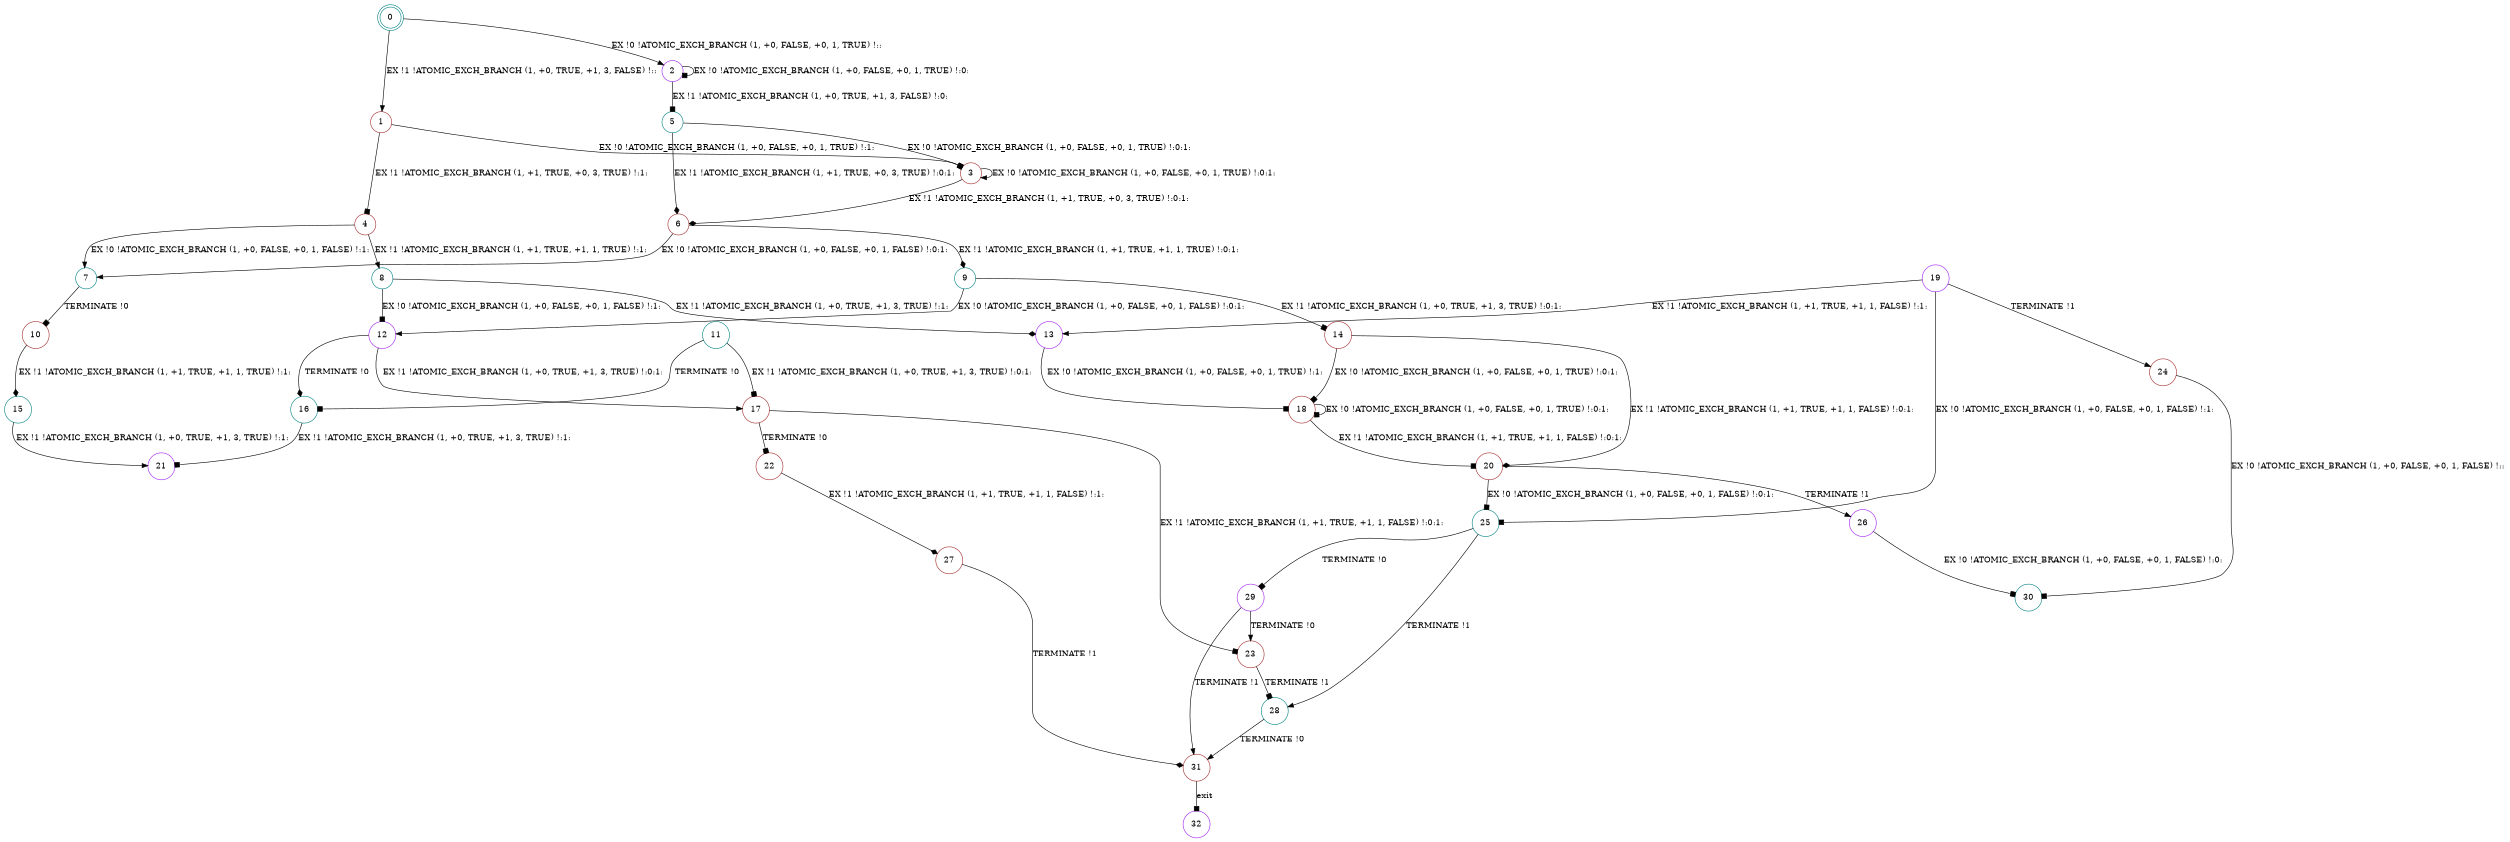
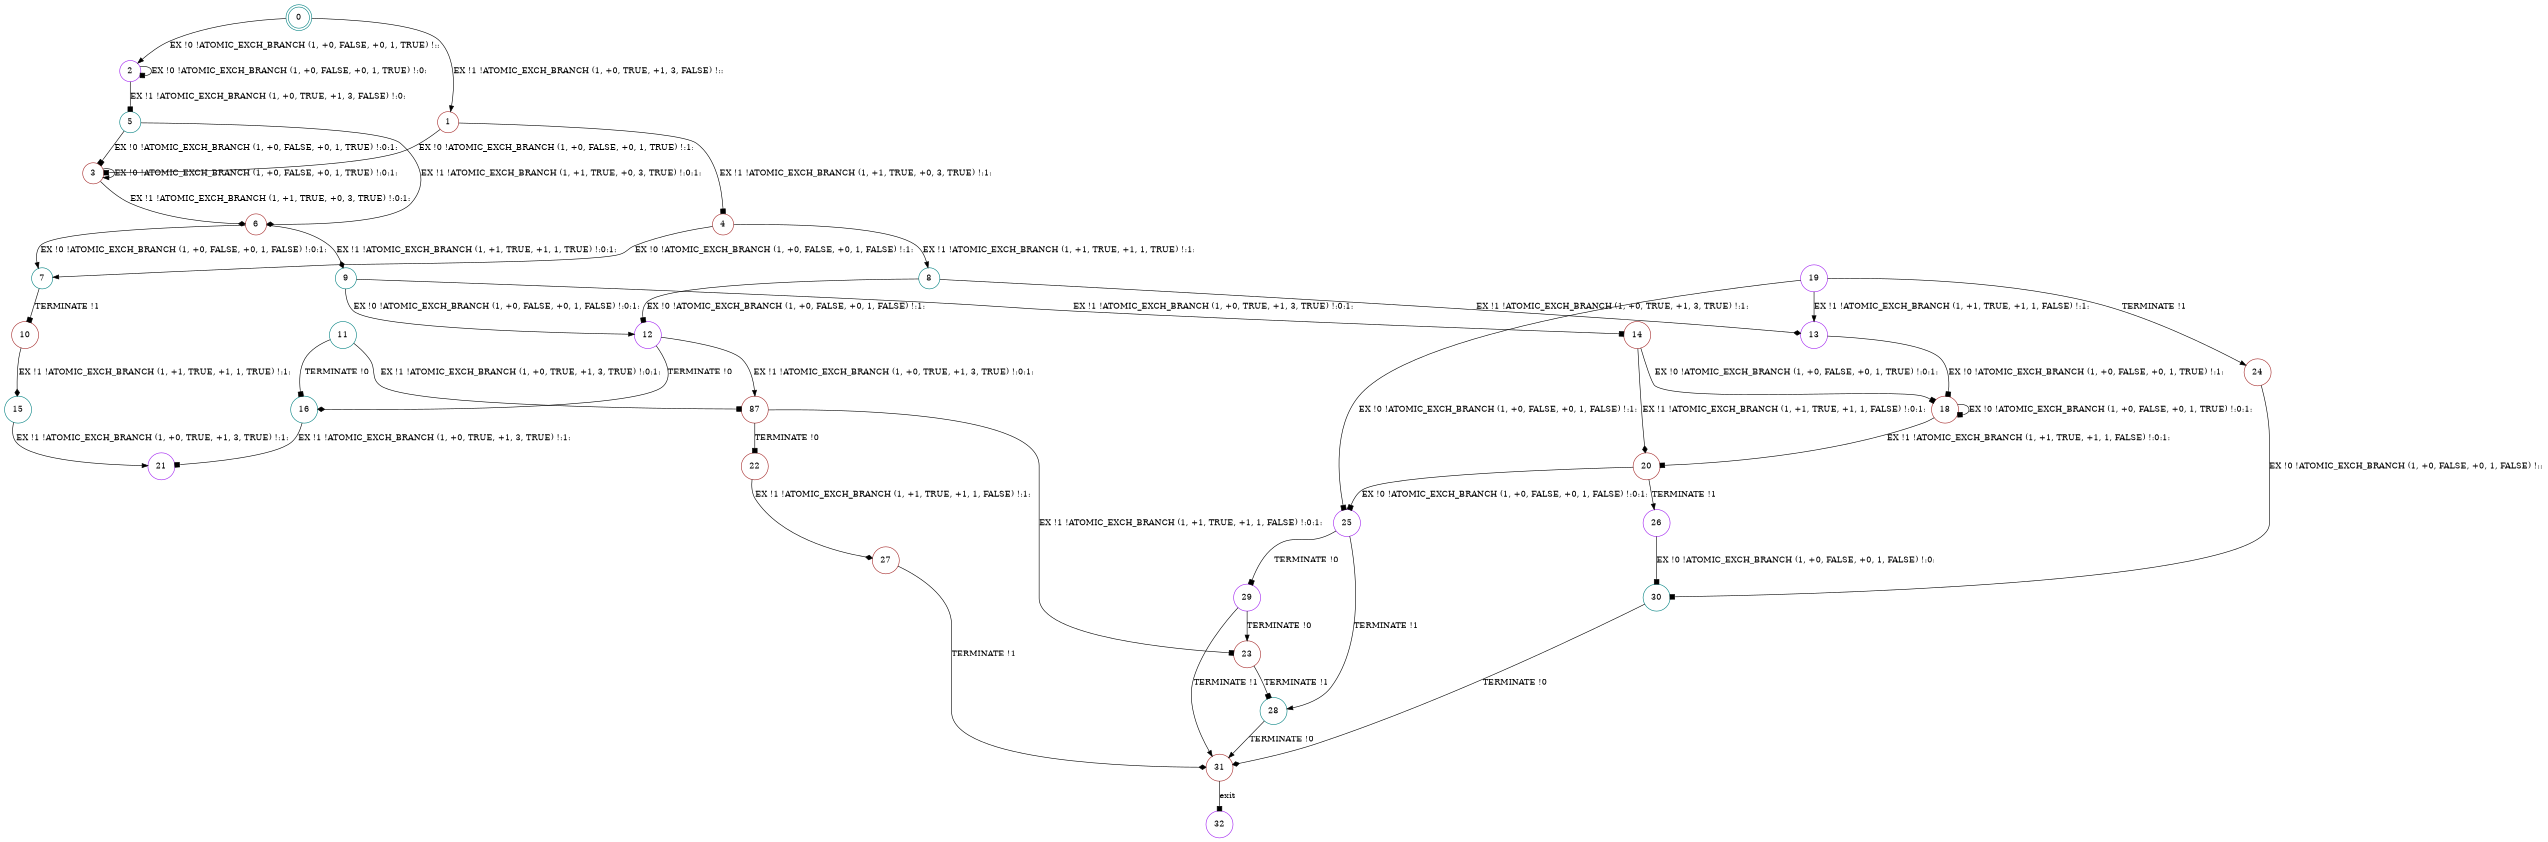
edge "7" -> "10": label "TERMINATE !0" -> "TERMINATE !1"
node "17": label "17" -> "87"
node "25": color teal -> purple
edge "30" -> "31": added, label "TERMINATE !0"
